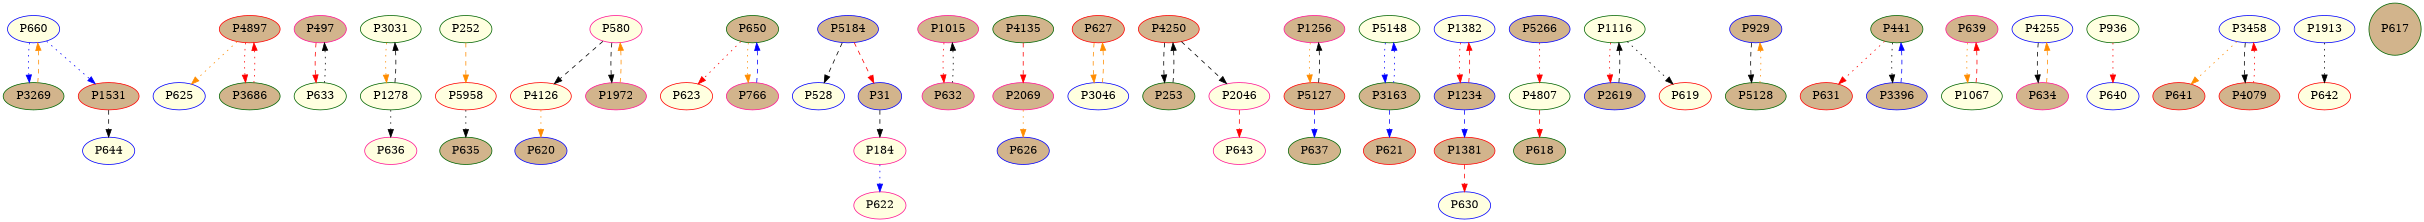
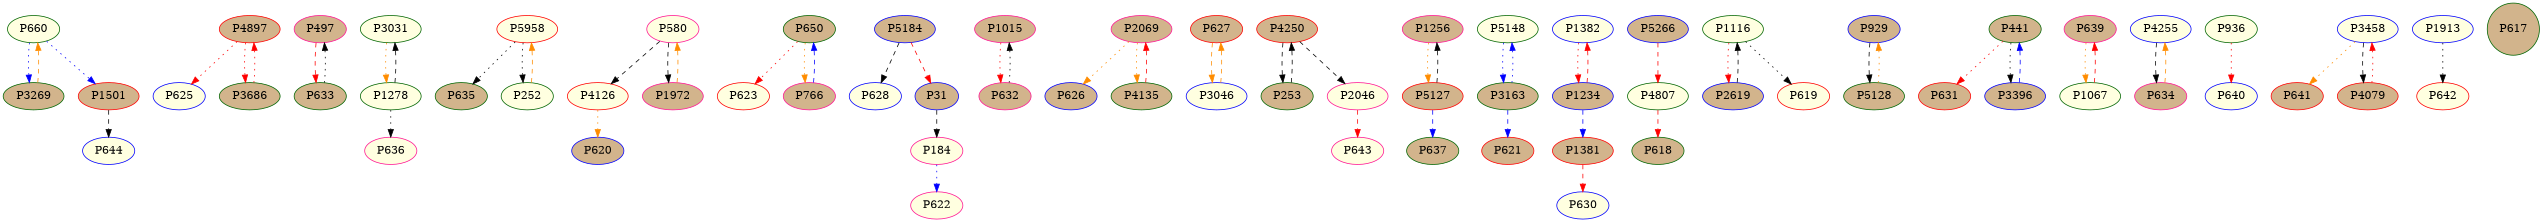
node "P660": color blue -> darkgreen
edge "P5958" -> "P252": added
edge "P2069" -> "P4135": added
edge "P5266" -> "P4807": style dotted -> dashed
edge "P4897" -> "P625": color darkorange -> red
node "P1531": label "P1531" -> "P1501"
node "P633": fillcolor lightyellow -> tan
node "P528": label "P528" -> "P628"
